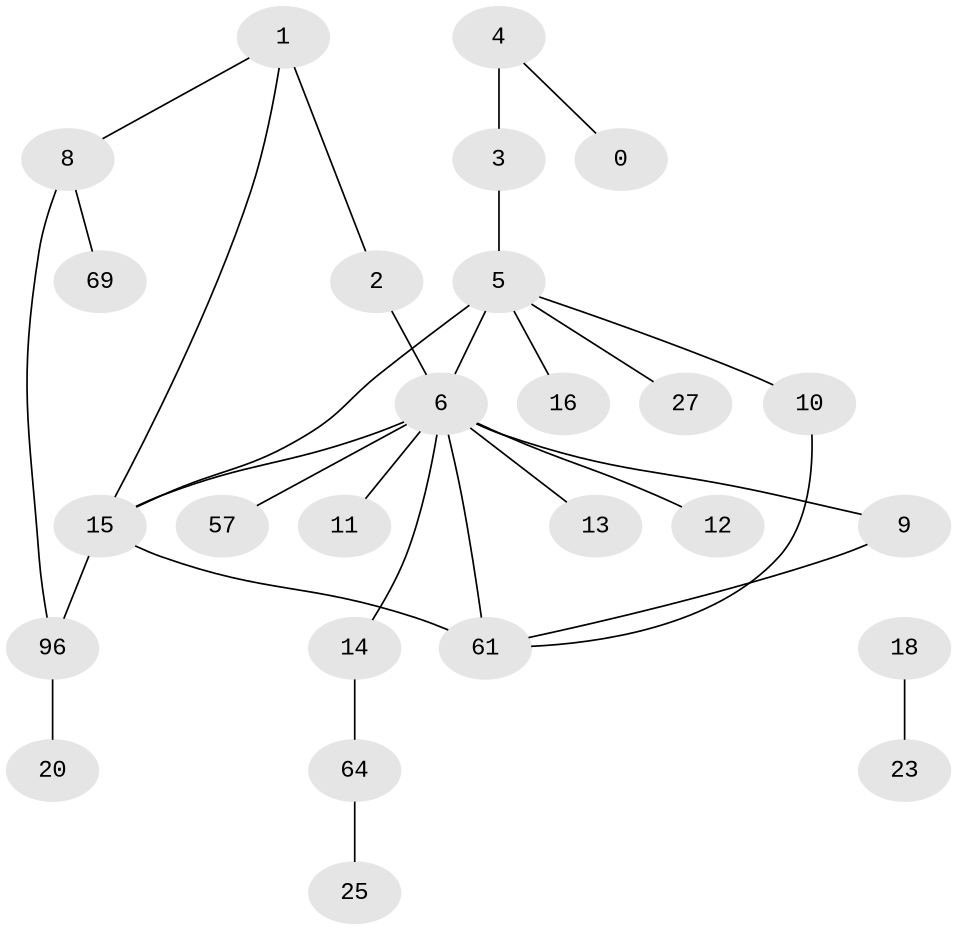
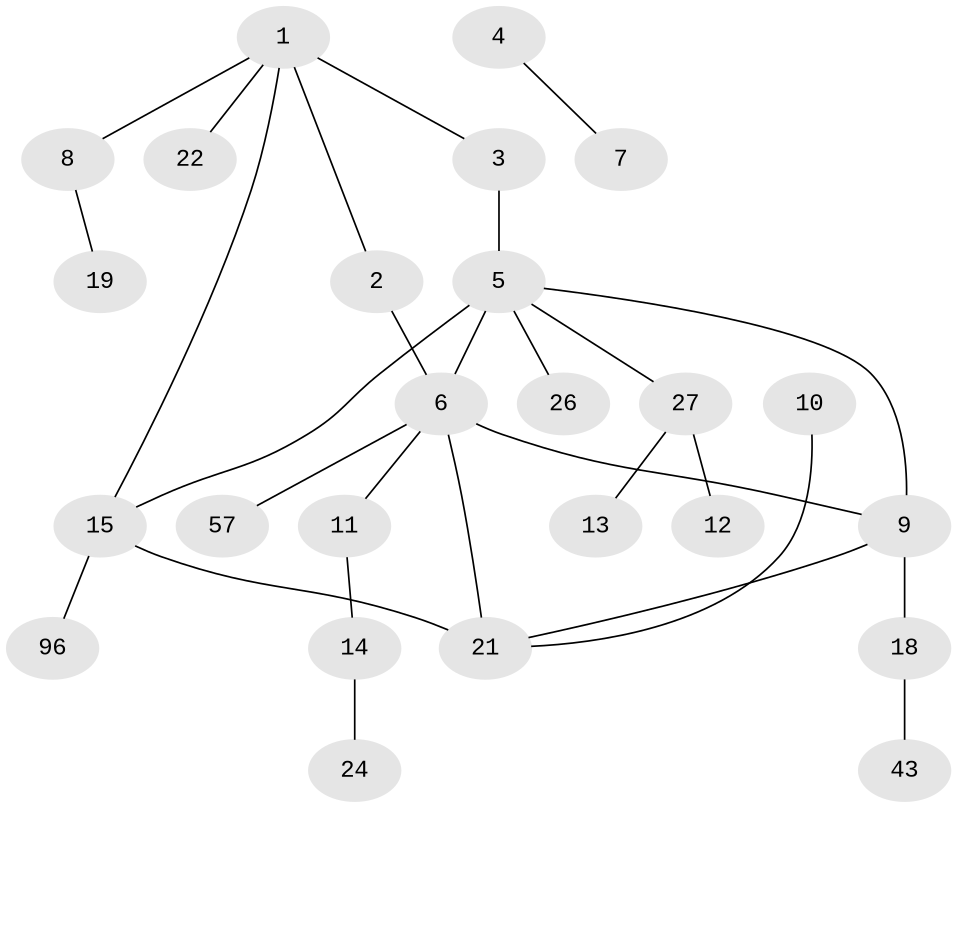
edge "4" -- "3": now "1" -- "3"
node "22": added
node "0": label "0" -> "7"
node "69": label "69" -> "19"
edge "5" -- "10": now "5" -- "9"
edge "8" -- "96": removed
node "16": label "16" -> "26"
edge "6" -- "15": removed
edge "6" -- "13": now "27" -- "13"
edge "6" -- "12": now "27" -- "12"
edge "6" -- "14": now "11" -- "14"
edge "9" -- "18": added
node "61": label "61" -> "21"
node "20": removed
node "64": label "64" -> "24"
node "23": label "23" -> "43"
node "25": removed
